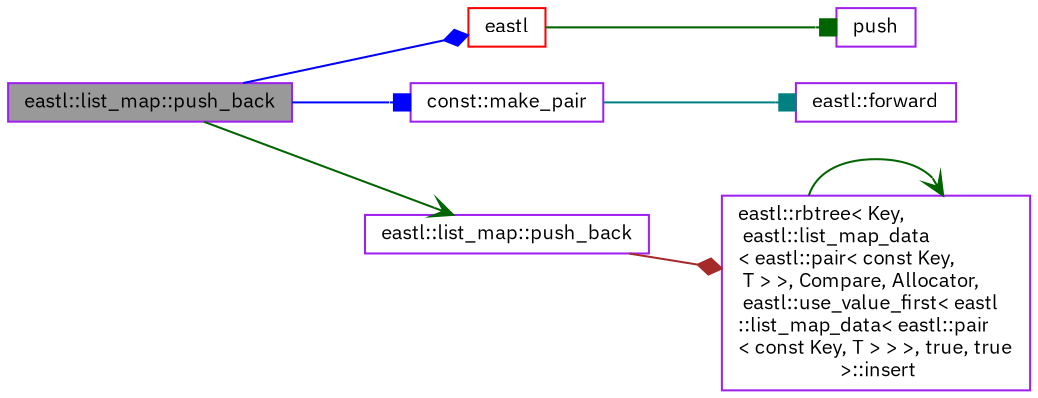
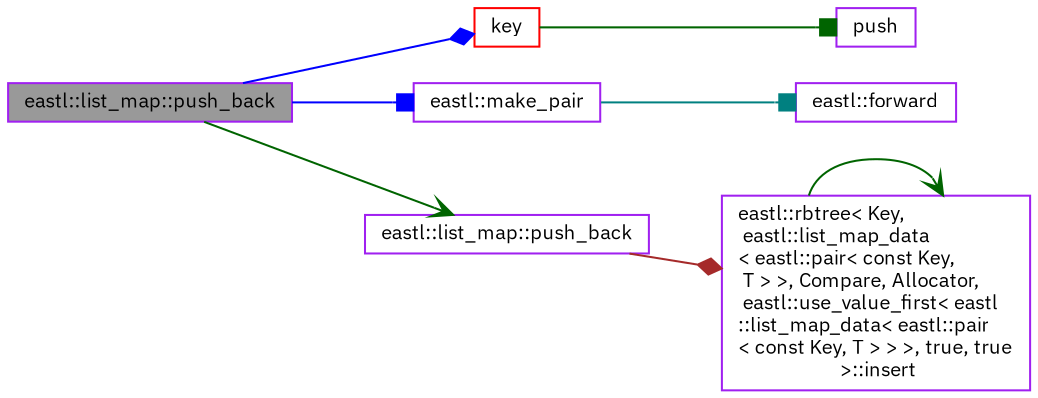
node "eastl": label "eastl" -> "key"
node "const::make_pair": label "const::make_pair" -> "eastl::make_pair"
